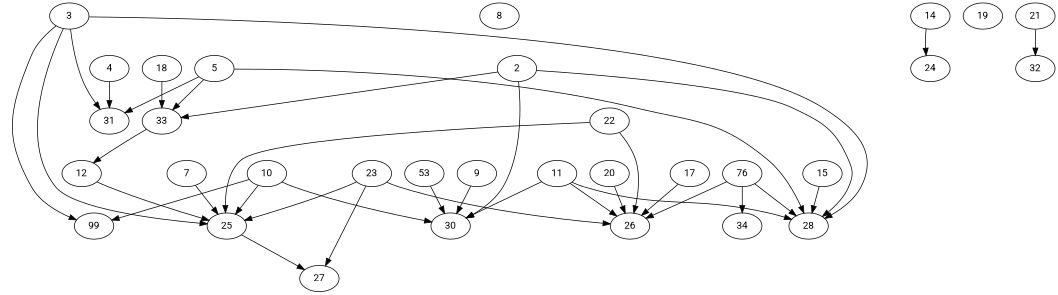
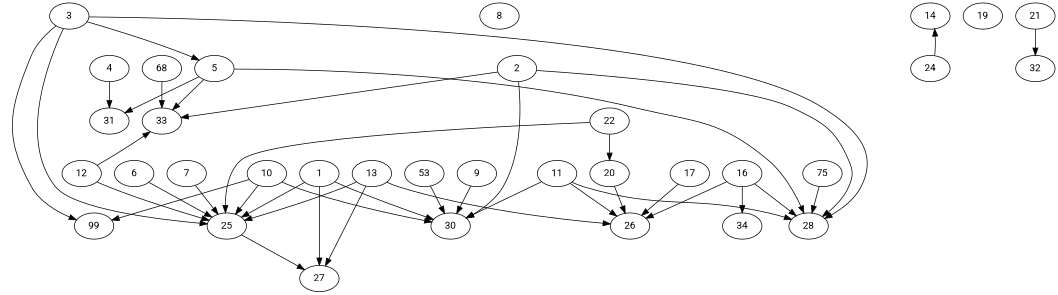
edge "14" -> "24": reversed
edge "3" -> "31": now "3" -> "5"
node "18": label "18" -> "68"
edge "33" -> "12": reversed
edge "22" -> "26": now "22" -> "20"
node "6": added
node "1": added
node "23": label "23" -> "13"
node "76": label "76" -> "16"
node "15": label "15" -> "75"
